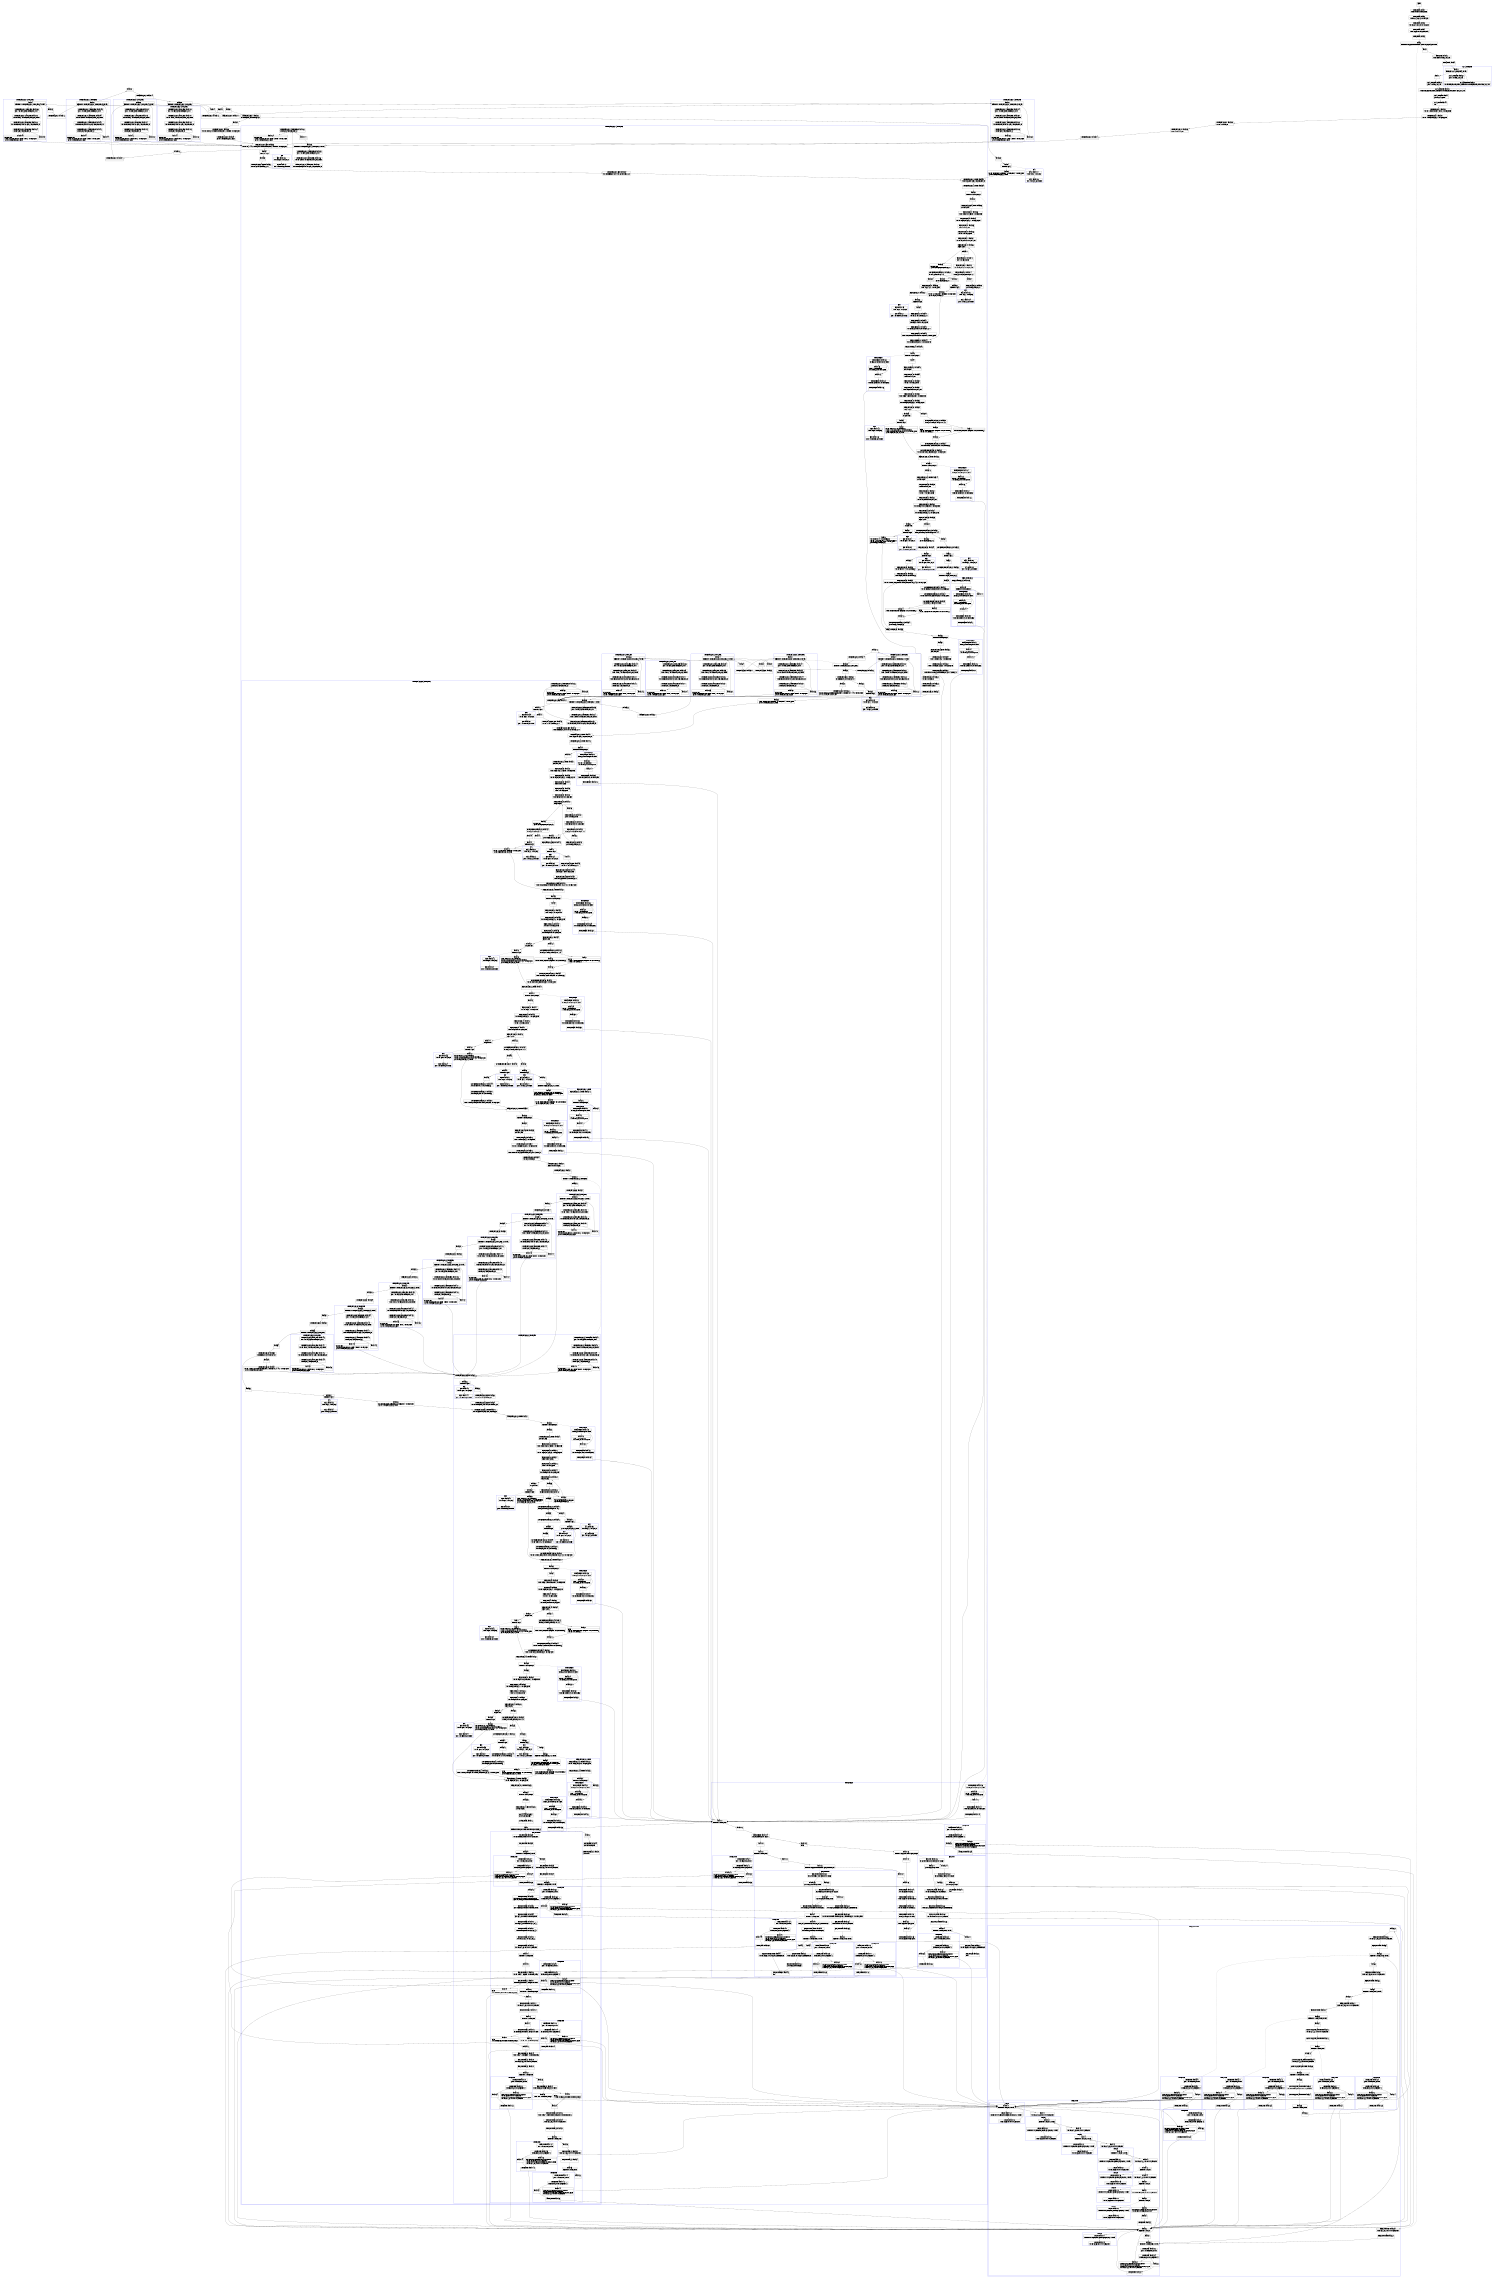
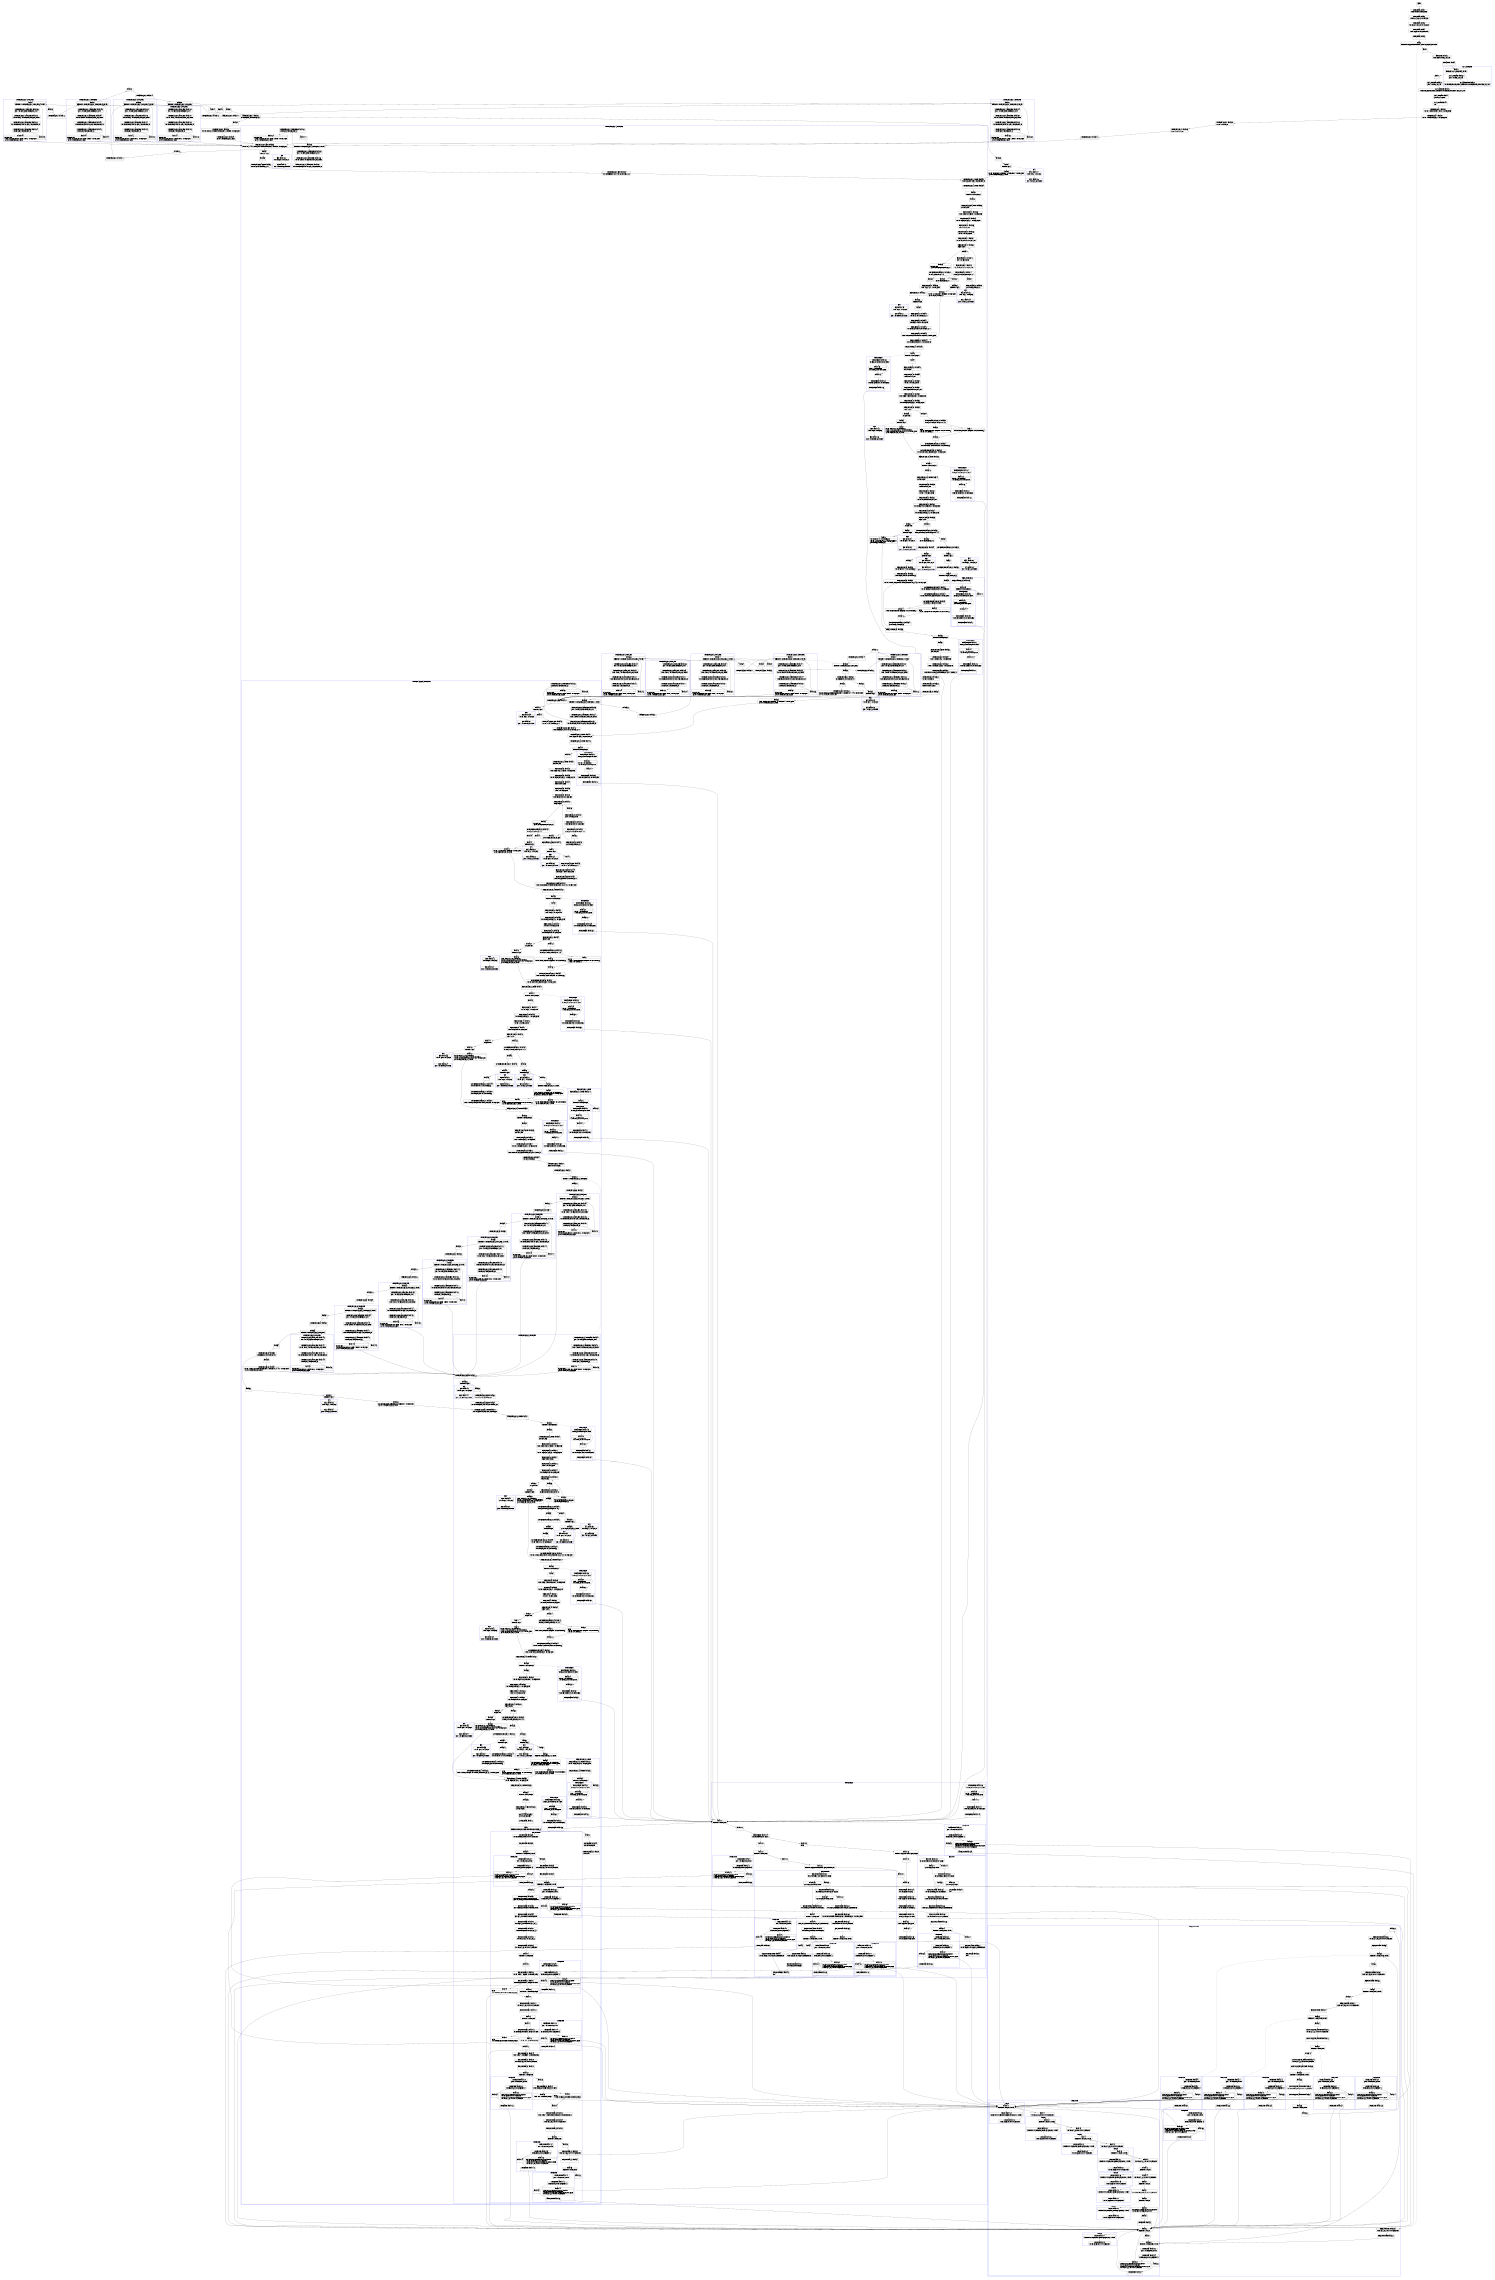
node "Block492": added
node "Block1658": text "WRITE DUMMY-RECORD AFTER ADVANCING PAGE" -> "WRITE DUMMY-RECORD AFTER ADVANCING CLOSE"
